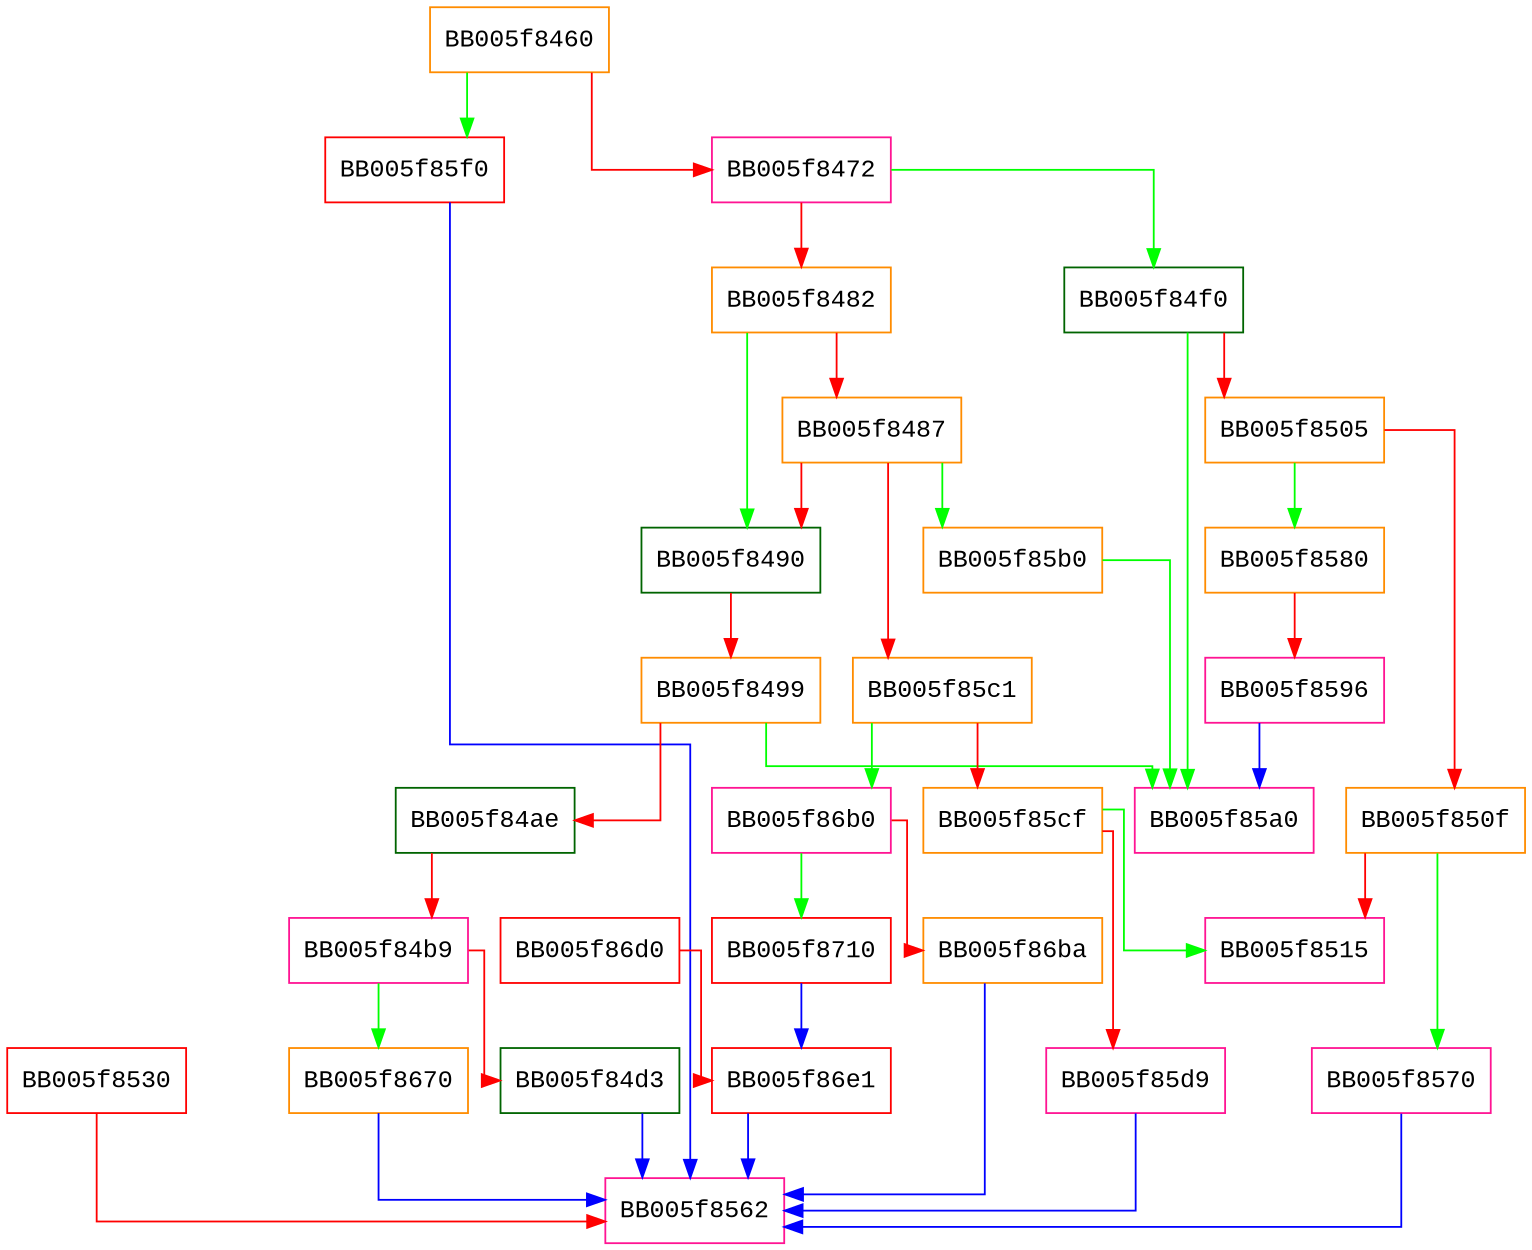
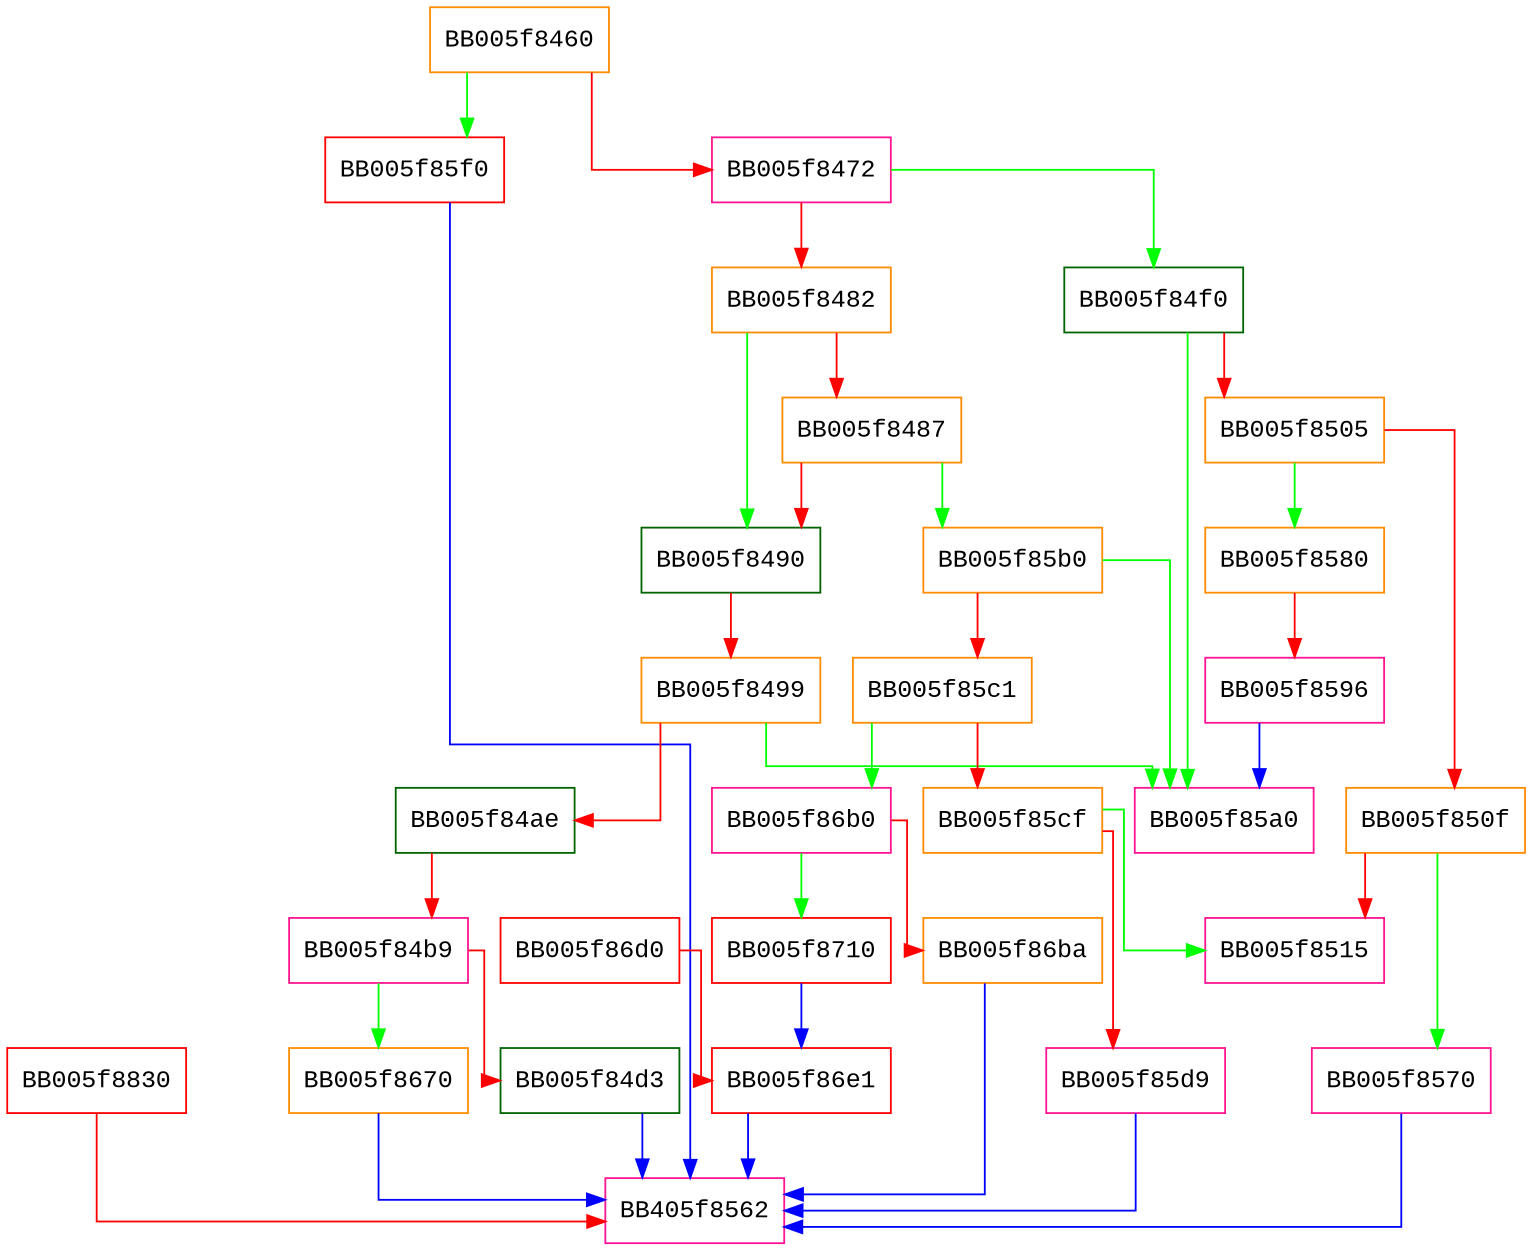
edge "BB005f8487" -> "BB005f85c1": now "BB005f85b0" -> "BB005f85c1"
node "BB005f8530": label "BB005f8530" -> "BB005f8830"
node "BB005f8562": label "BB005f8562" -> "BB405f8562"
